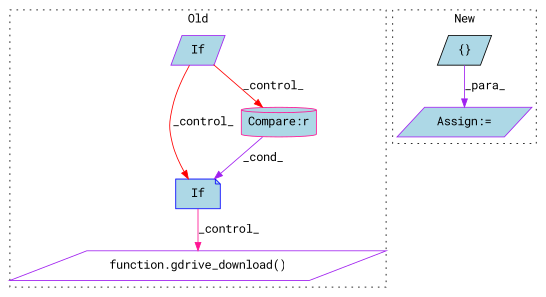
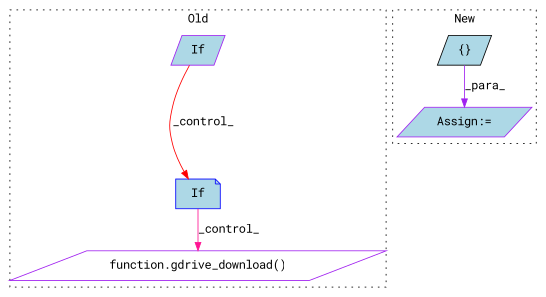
node "Compare:r": removed
